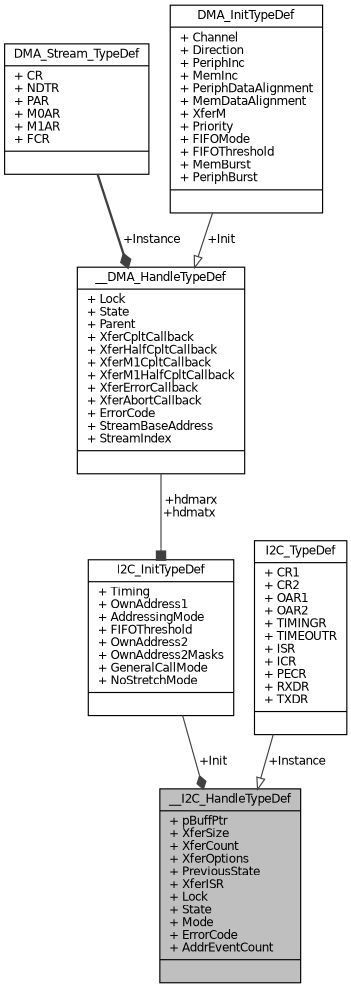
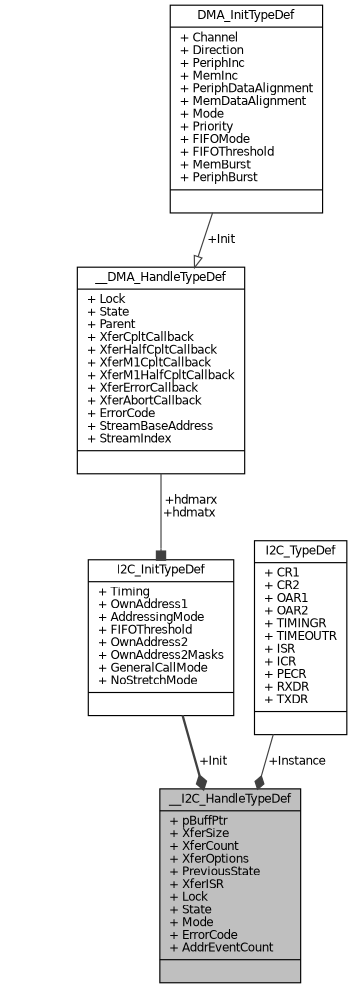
node "DMA_Stream_TypeDef": removed
node "DMA_InitTypeDef": text "+ XferM" -> "+ Mode"
edge "I2C_InitTypeDef" -> "__I2C_HandleTypeDef": style solid -> bold
edge "I2C_TypeDef" -> "__I2C_HandleTypeDef": arrowhead onormal -> diamond
